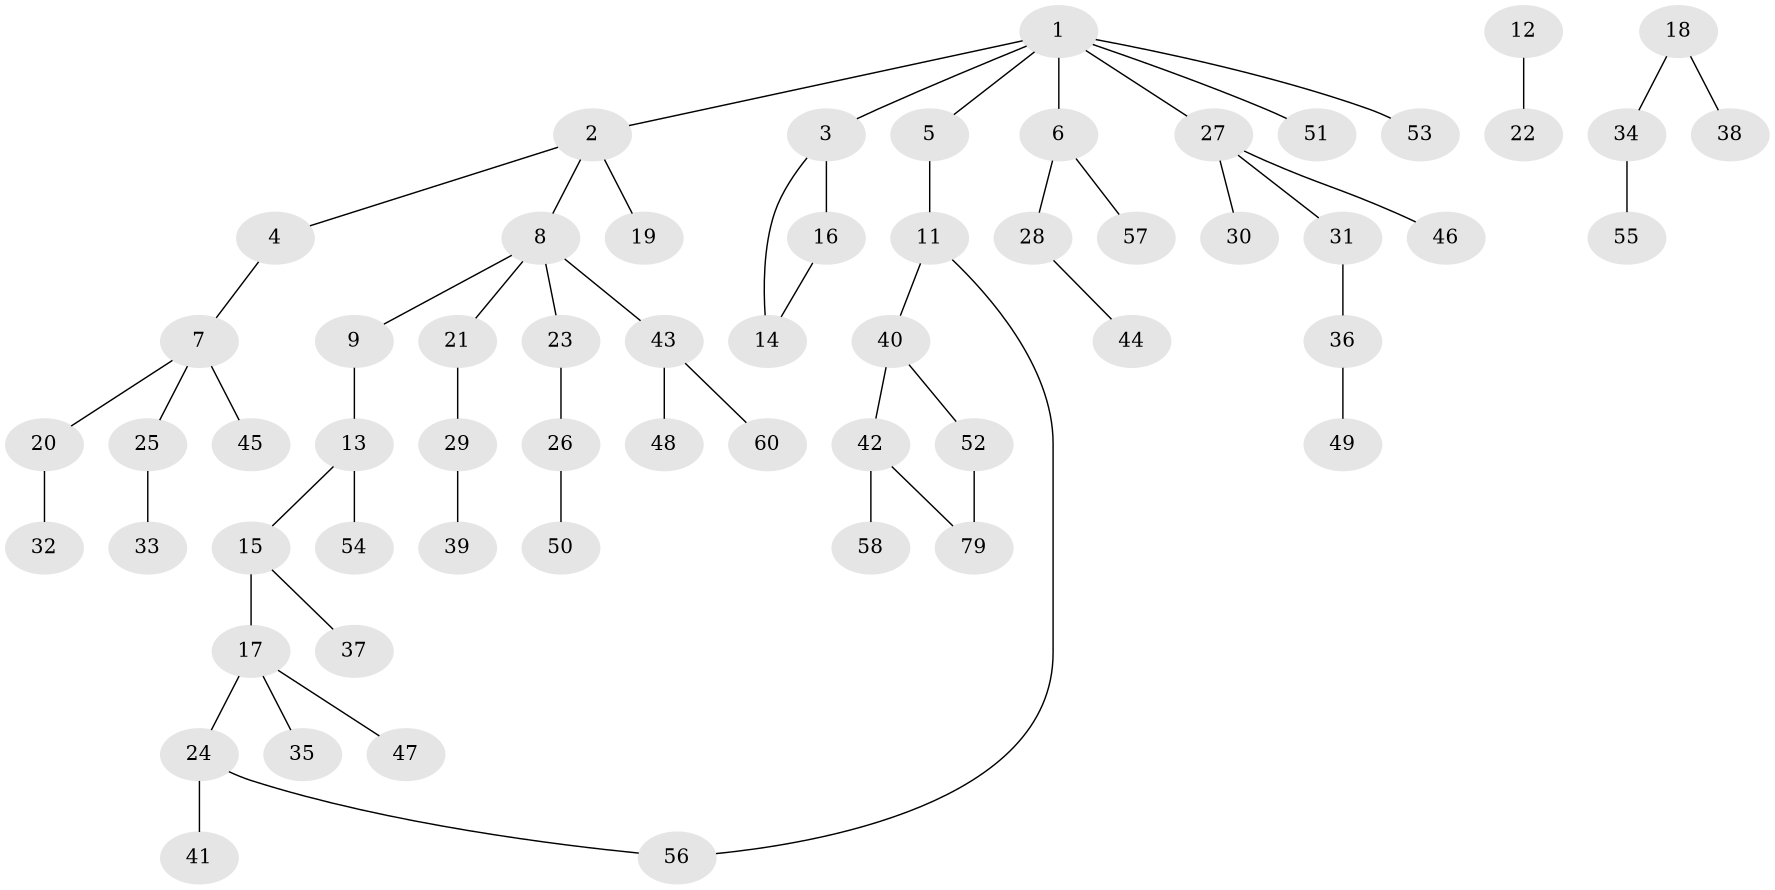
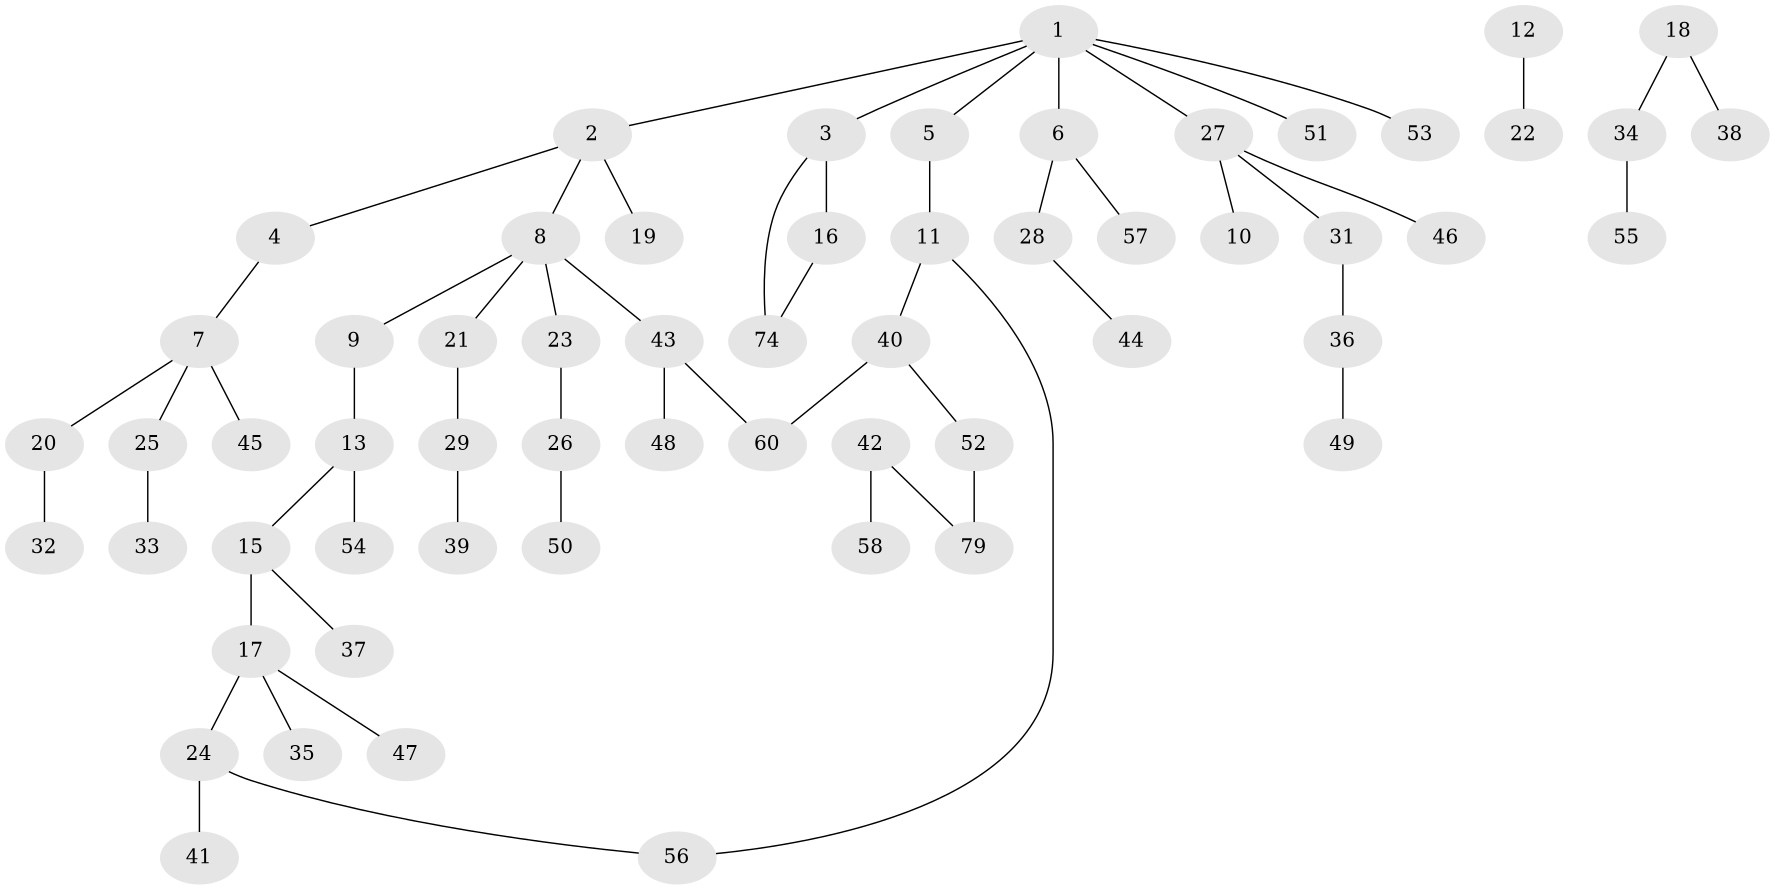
node "30": label "30" -> "10"
node "14": label "14" -> "74"
edge "40" -- "42": now "40" -- "60"
